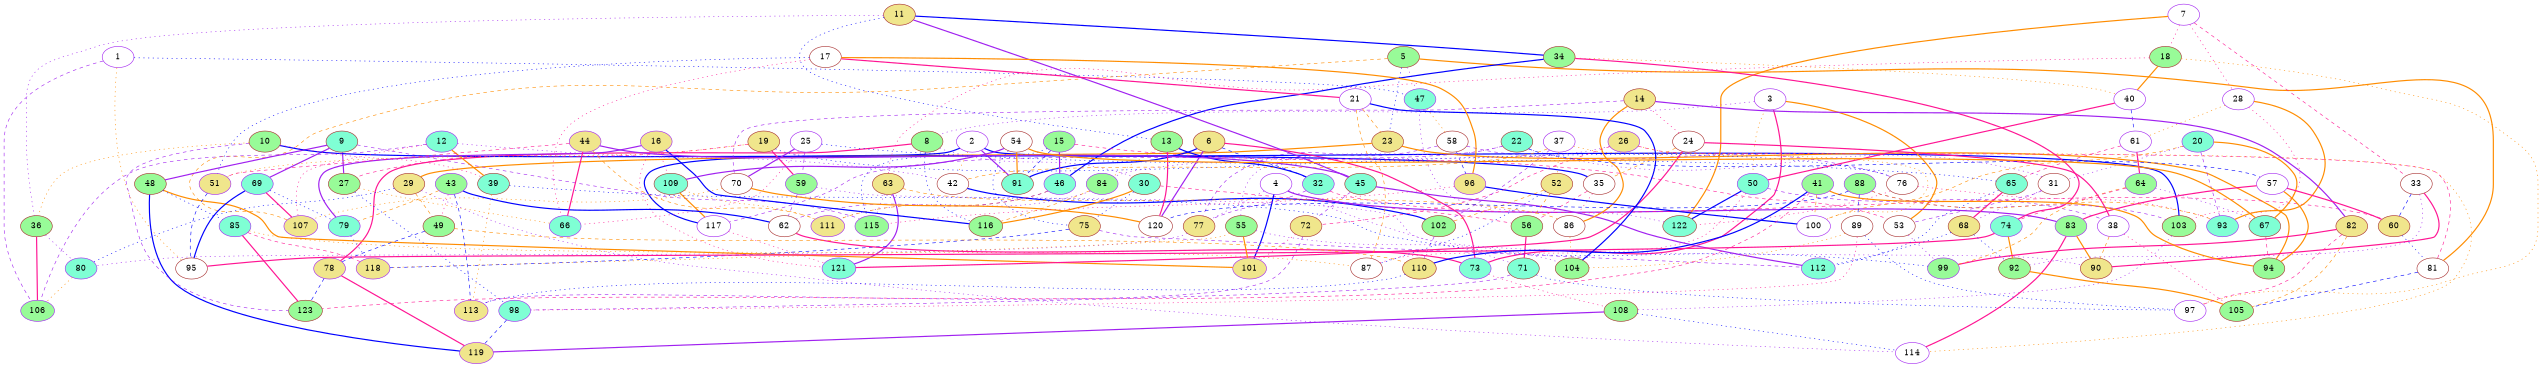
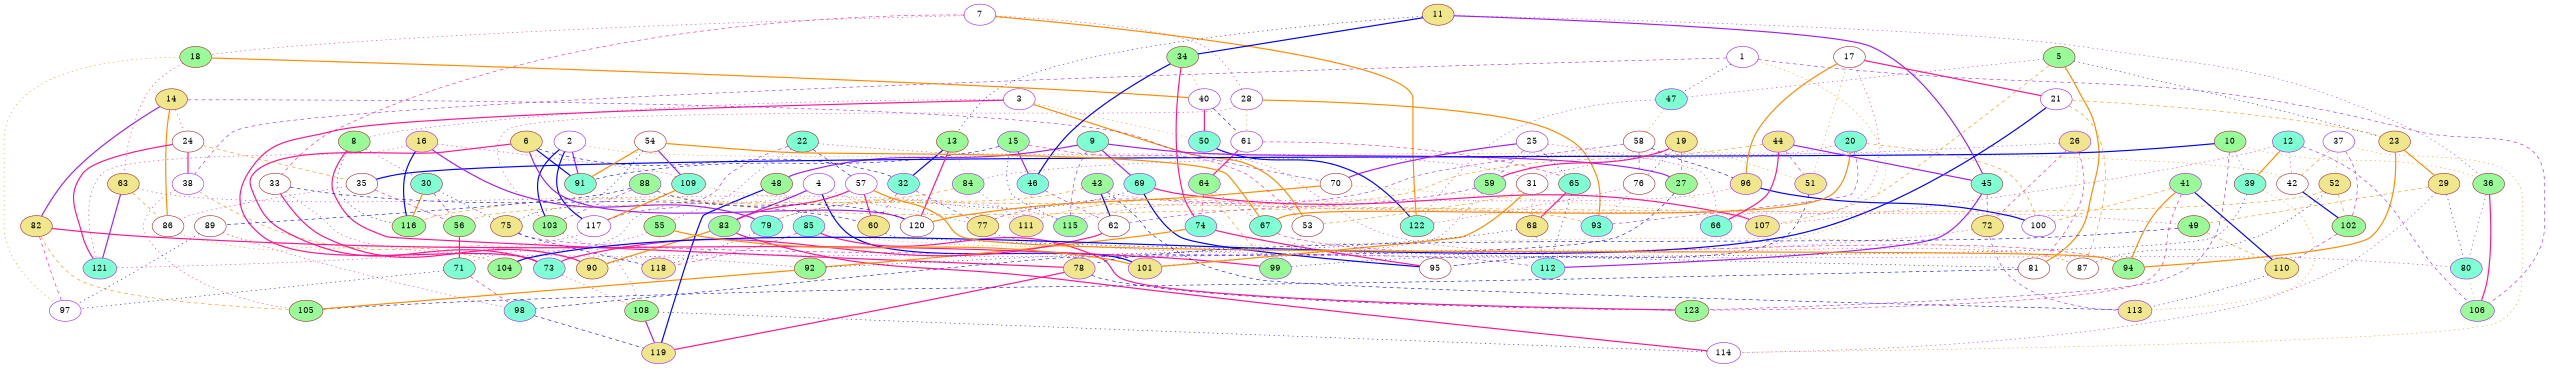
edge "17" -- "51": color blue -> darkorange
edge "50" -- "38": now "1" -- "38"
edge "31" -- "53": color purple -> darkorange
edge "27" -- "98": style dotted -> dashed
edge "48" -- "101": now "31" -- "101"
